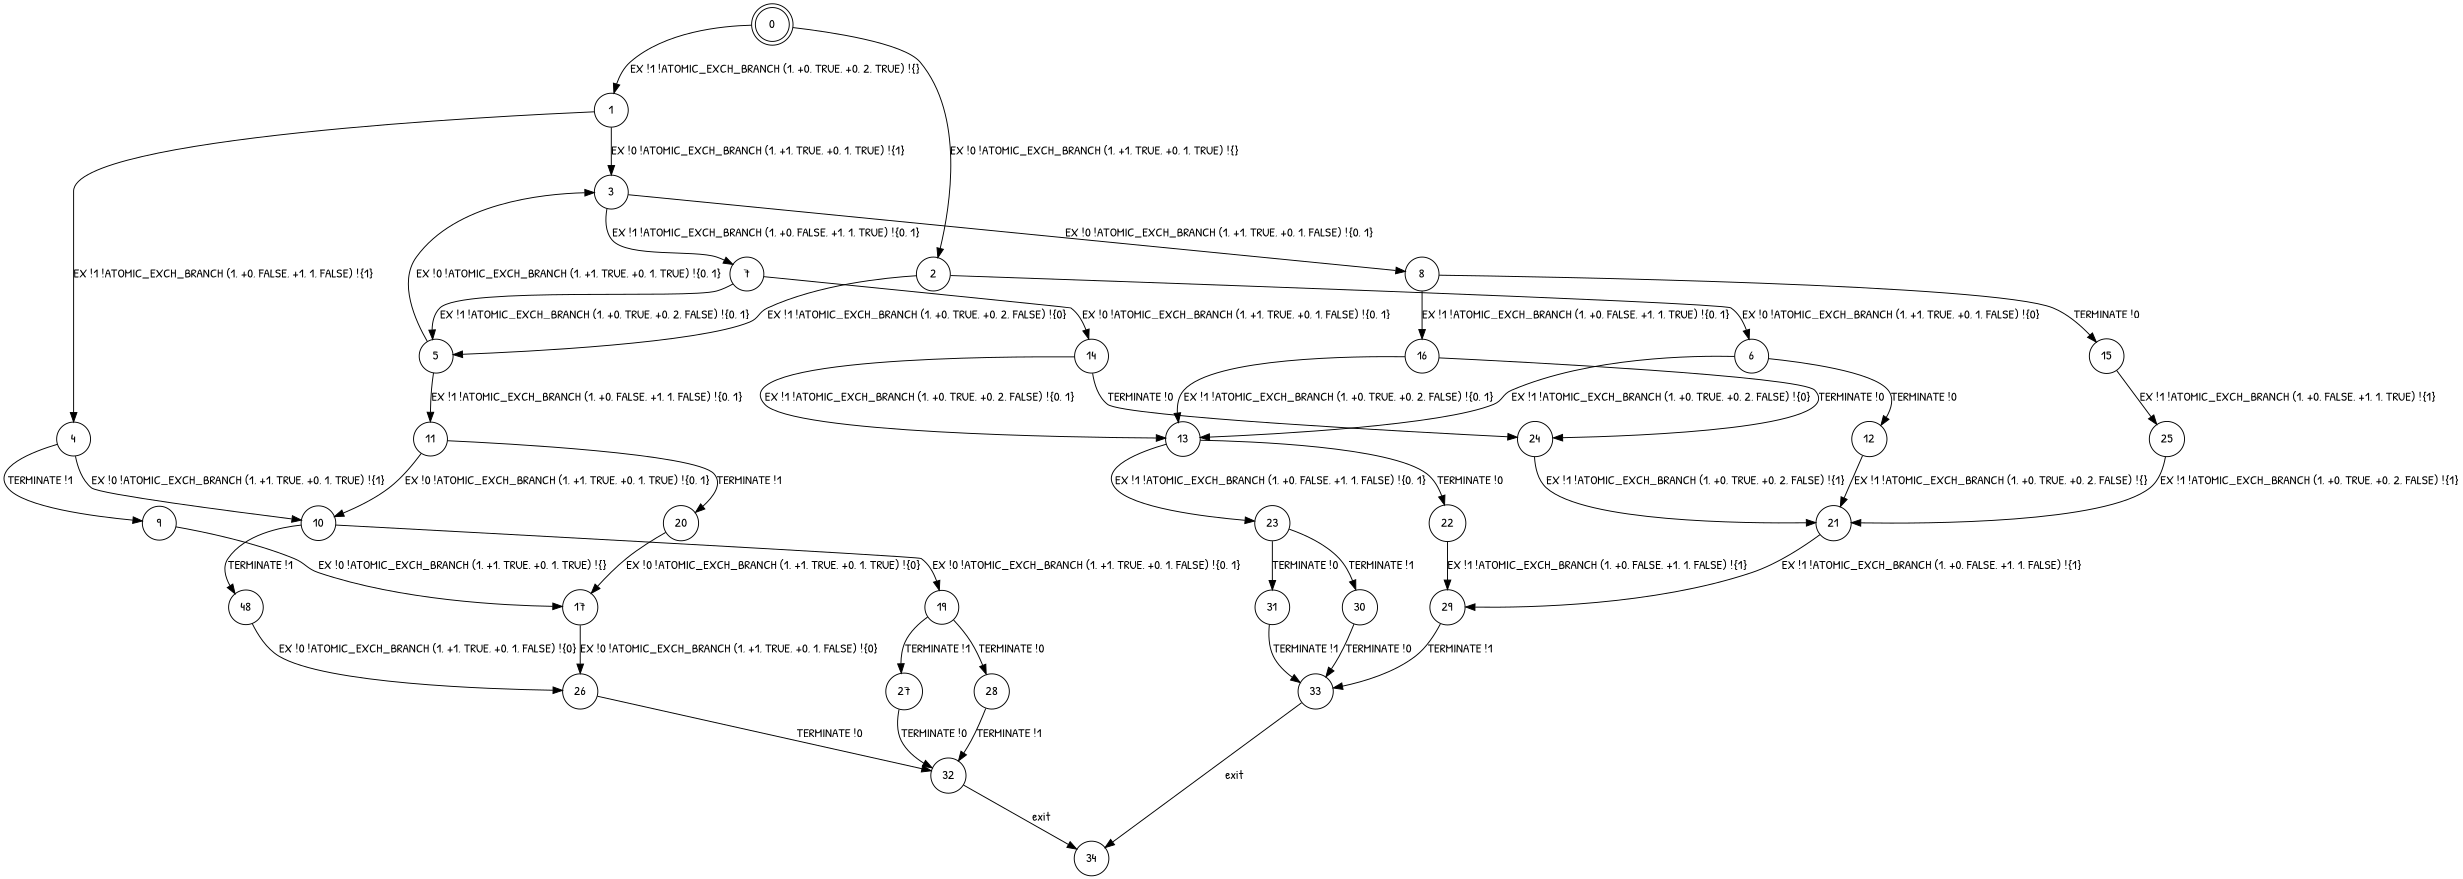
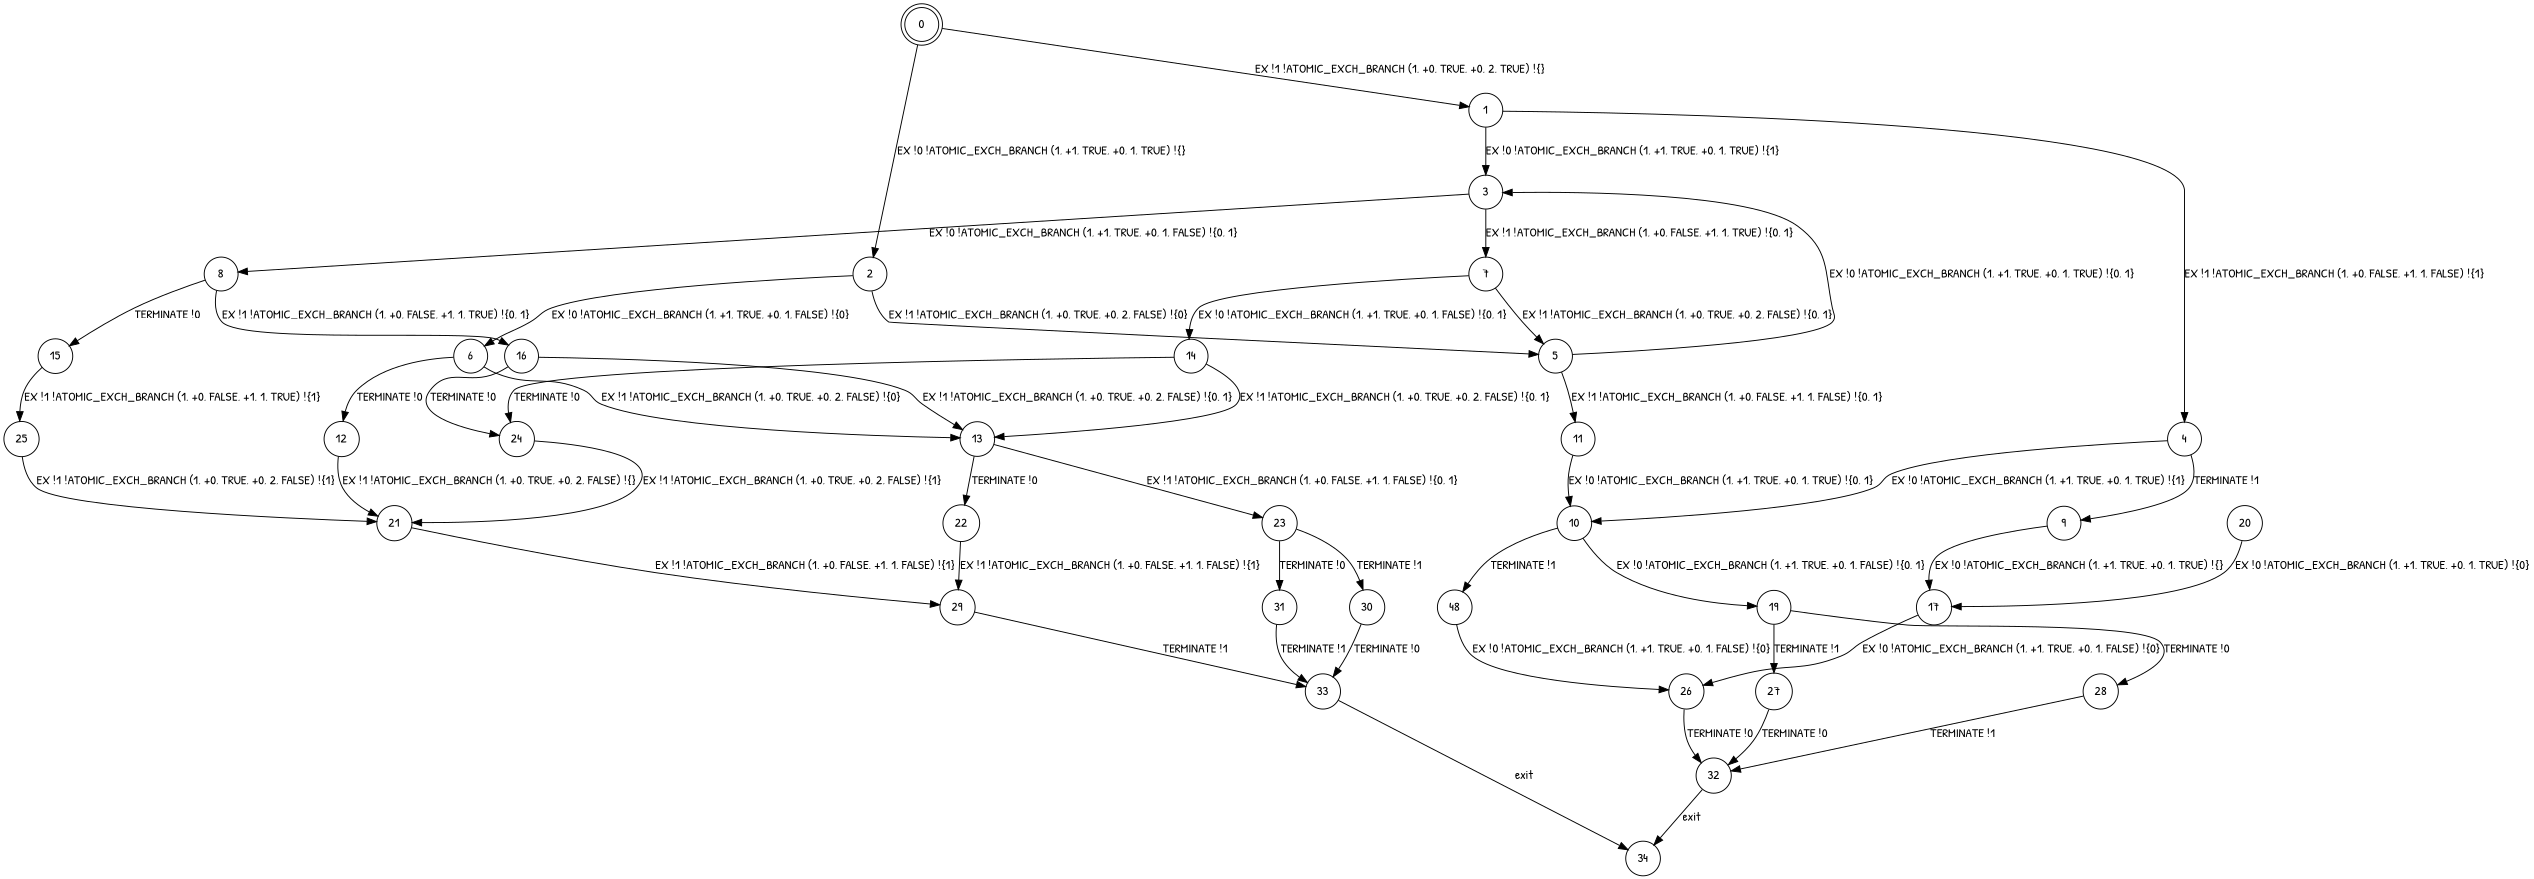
edge "11" -> "20": removed, label "TERMINATE !1"
